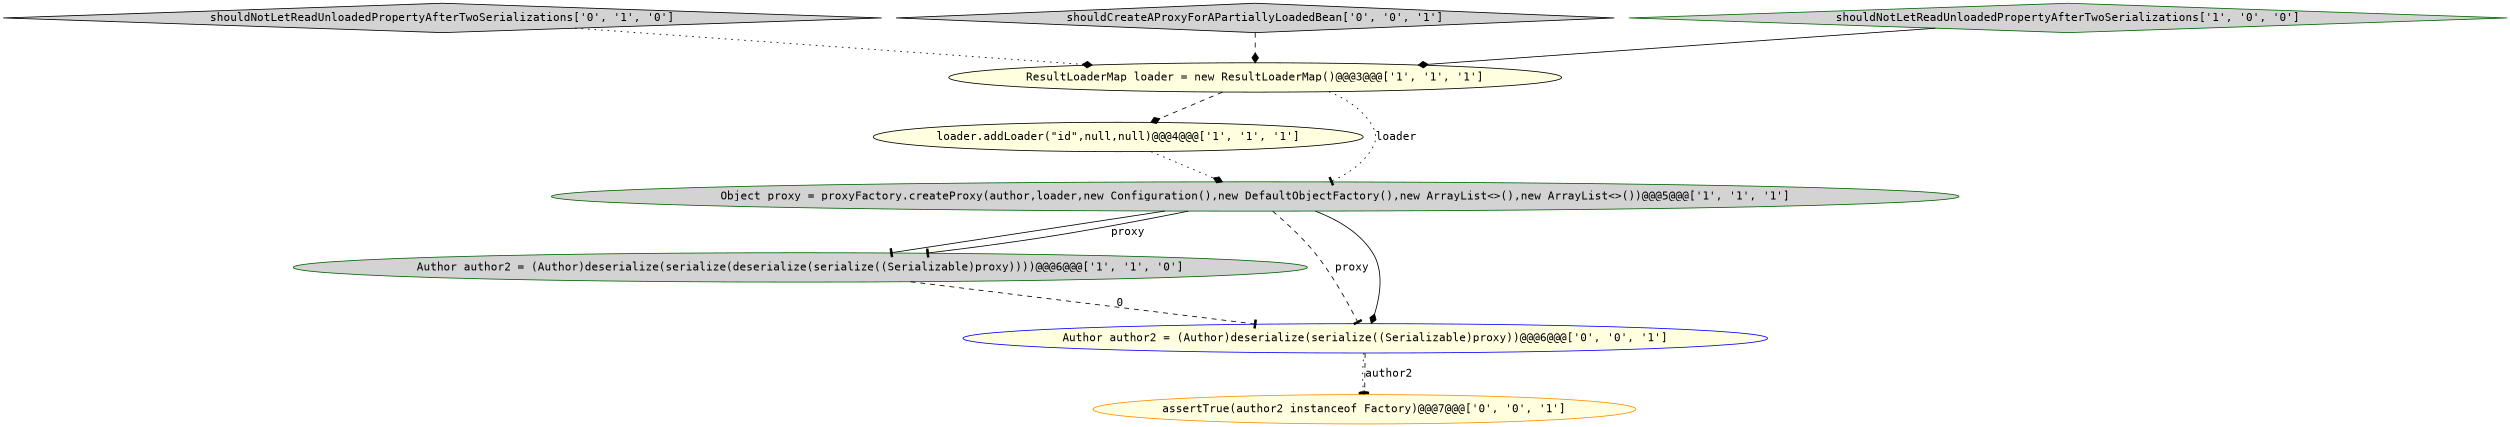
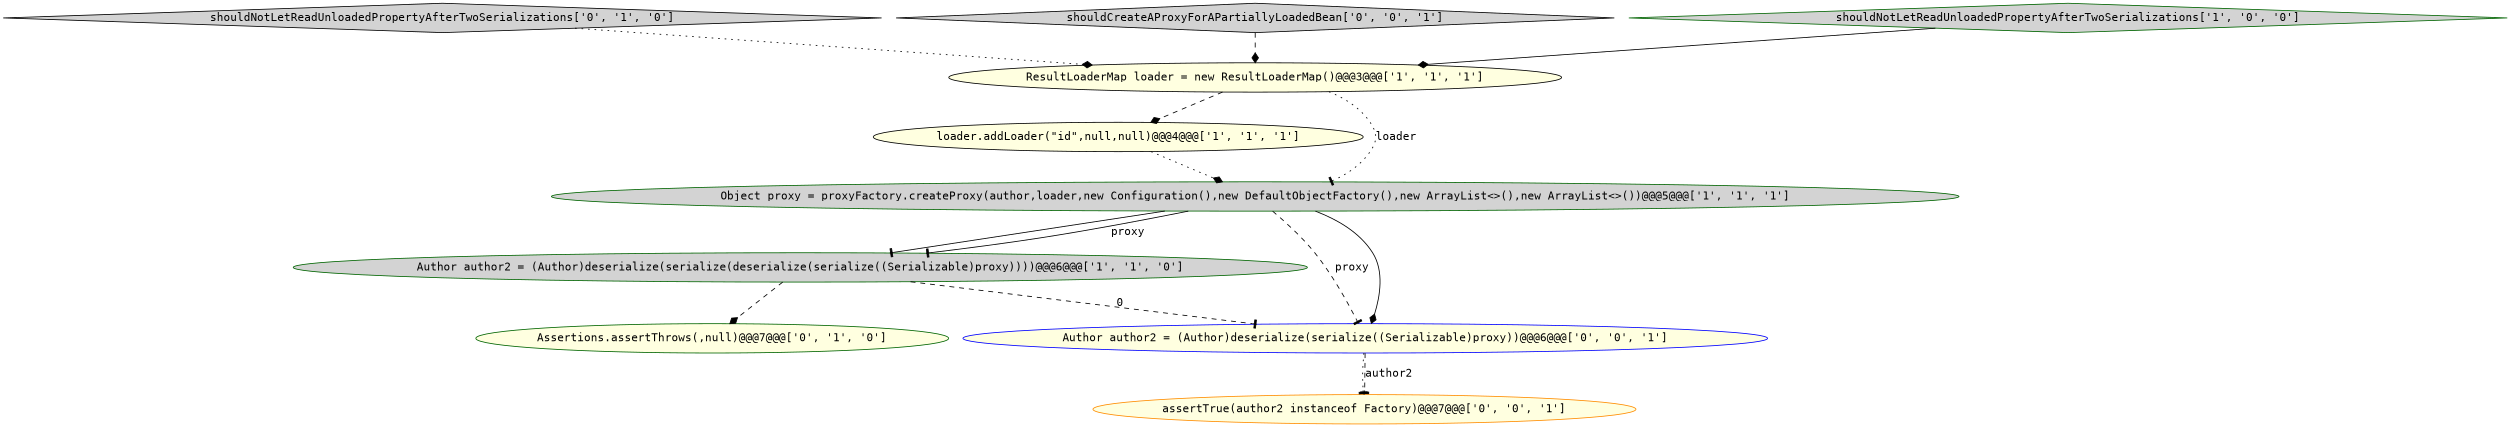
node "Assertions.assertThrows(,null)@@@7@@@['0', '1', '0']": added
